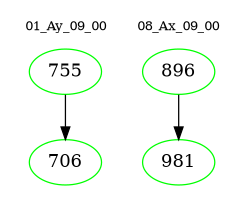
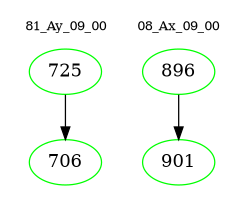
cluster "01_Ay_09_00": label "01_Ay_09_00" -> "81_Ay_09_00"
node "755": label "755" -> "725"
node "981": label "981" -> "901"
